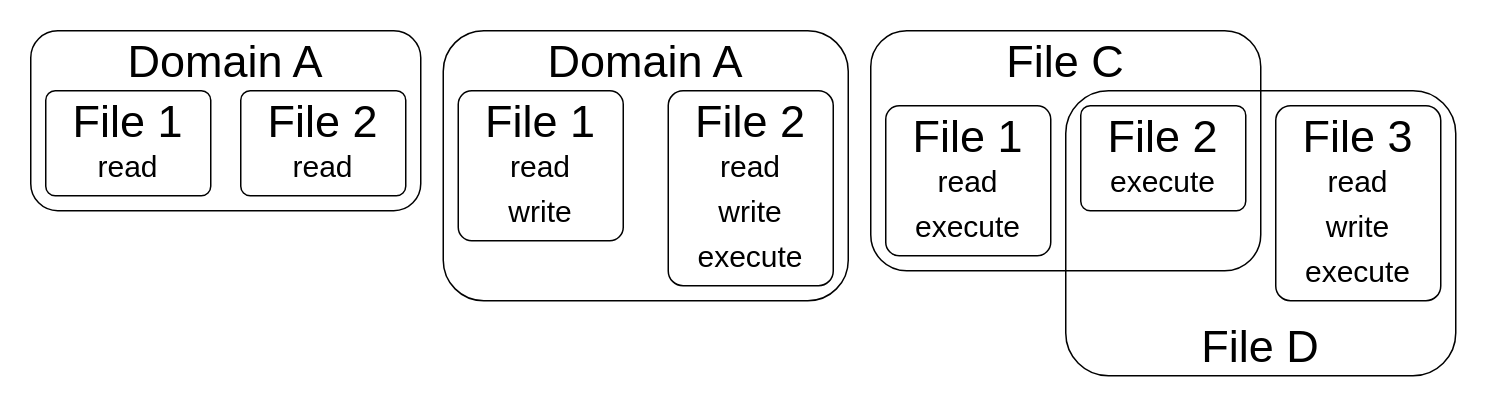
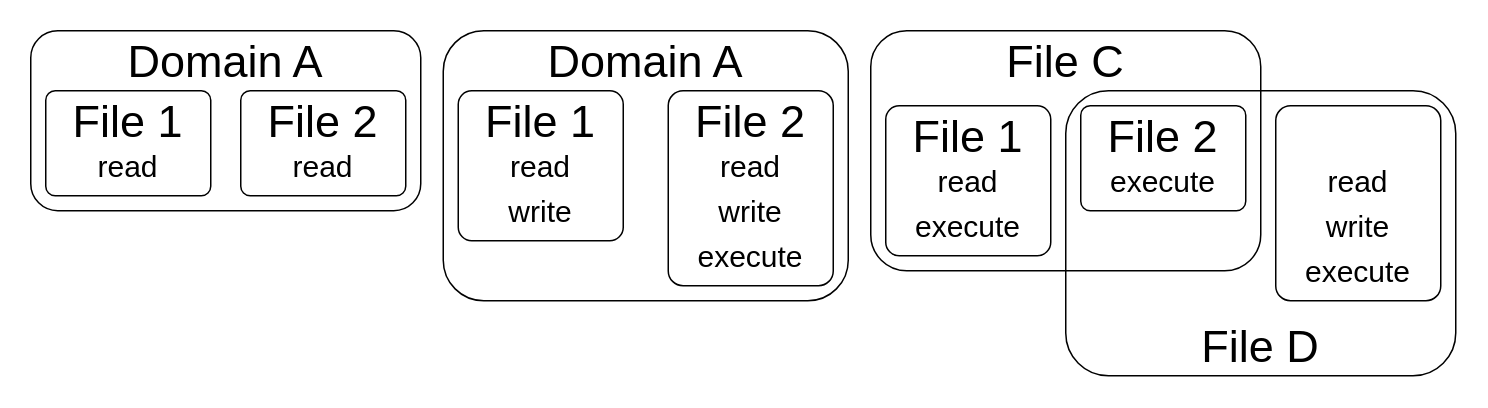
node "File 3": removed
